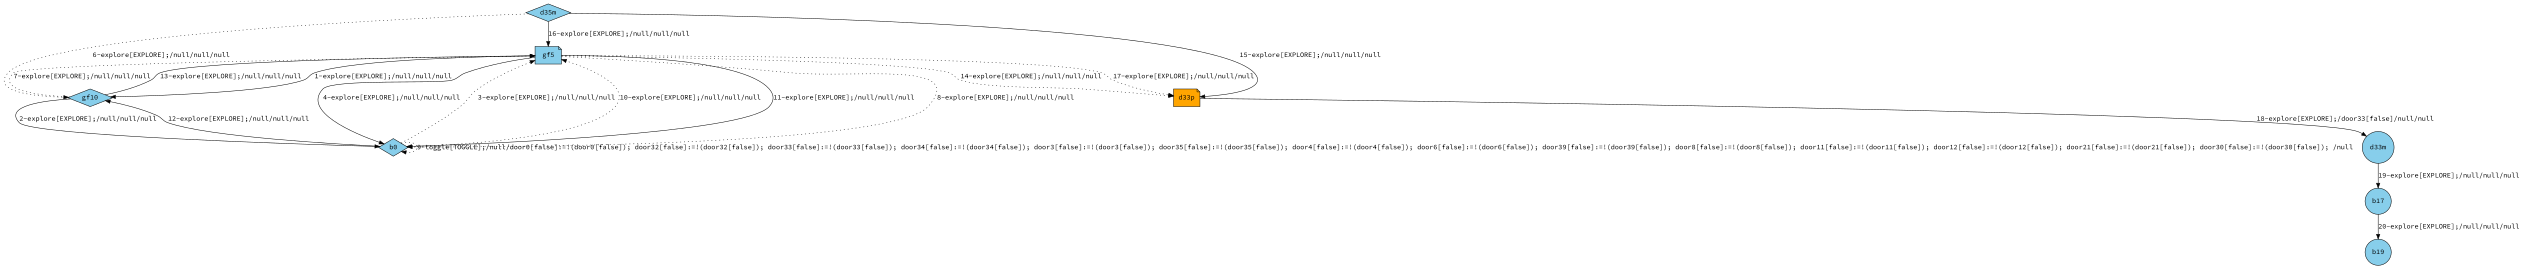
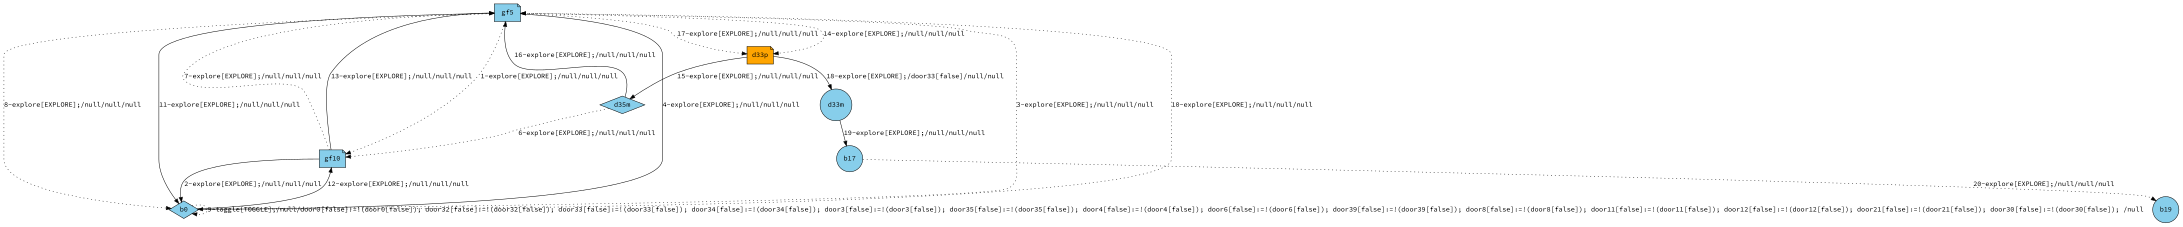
edge "d35m" -> "d33p": reversed
edge "gf5" -> "gf10": style solid -> dotted
node "gf10": shape diamond -> note
edge "b17" -> "b19": style solid -> dotted
